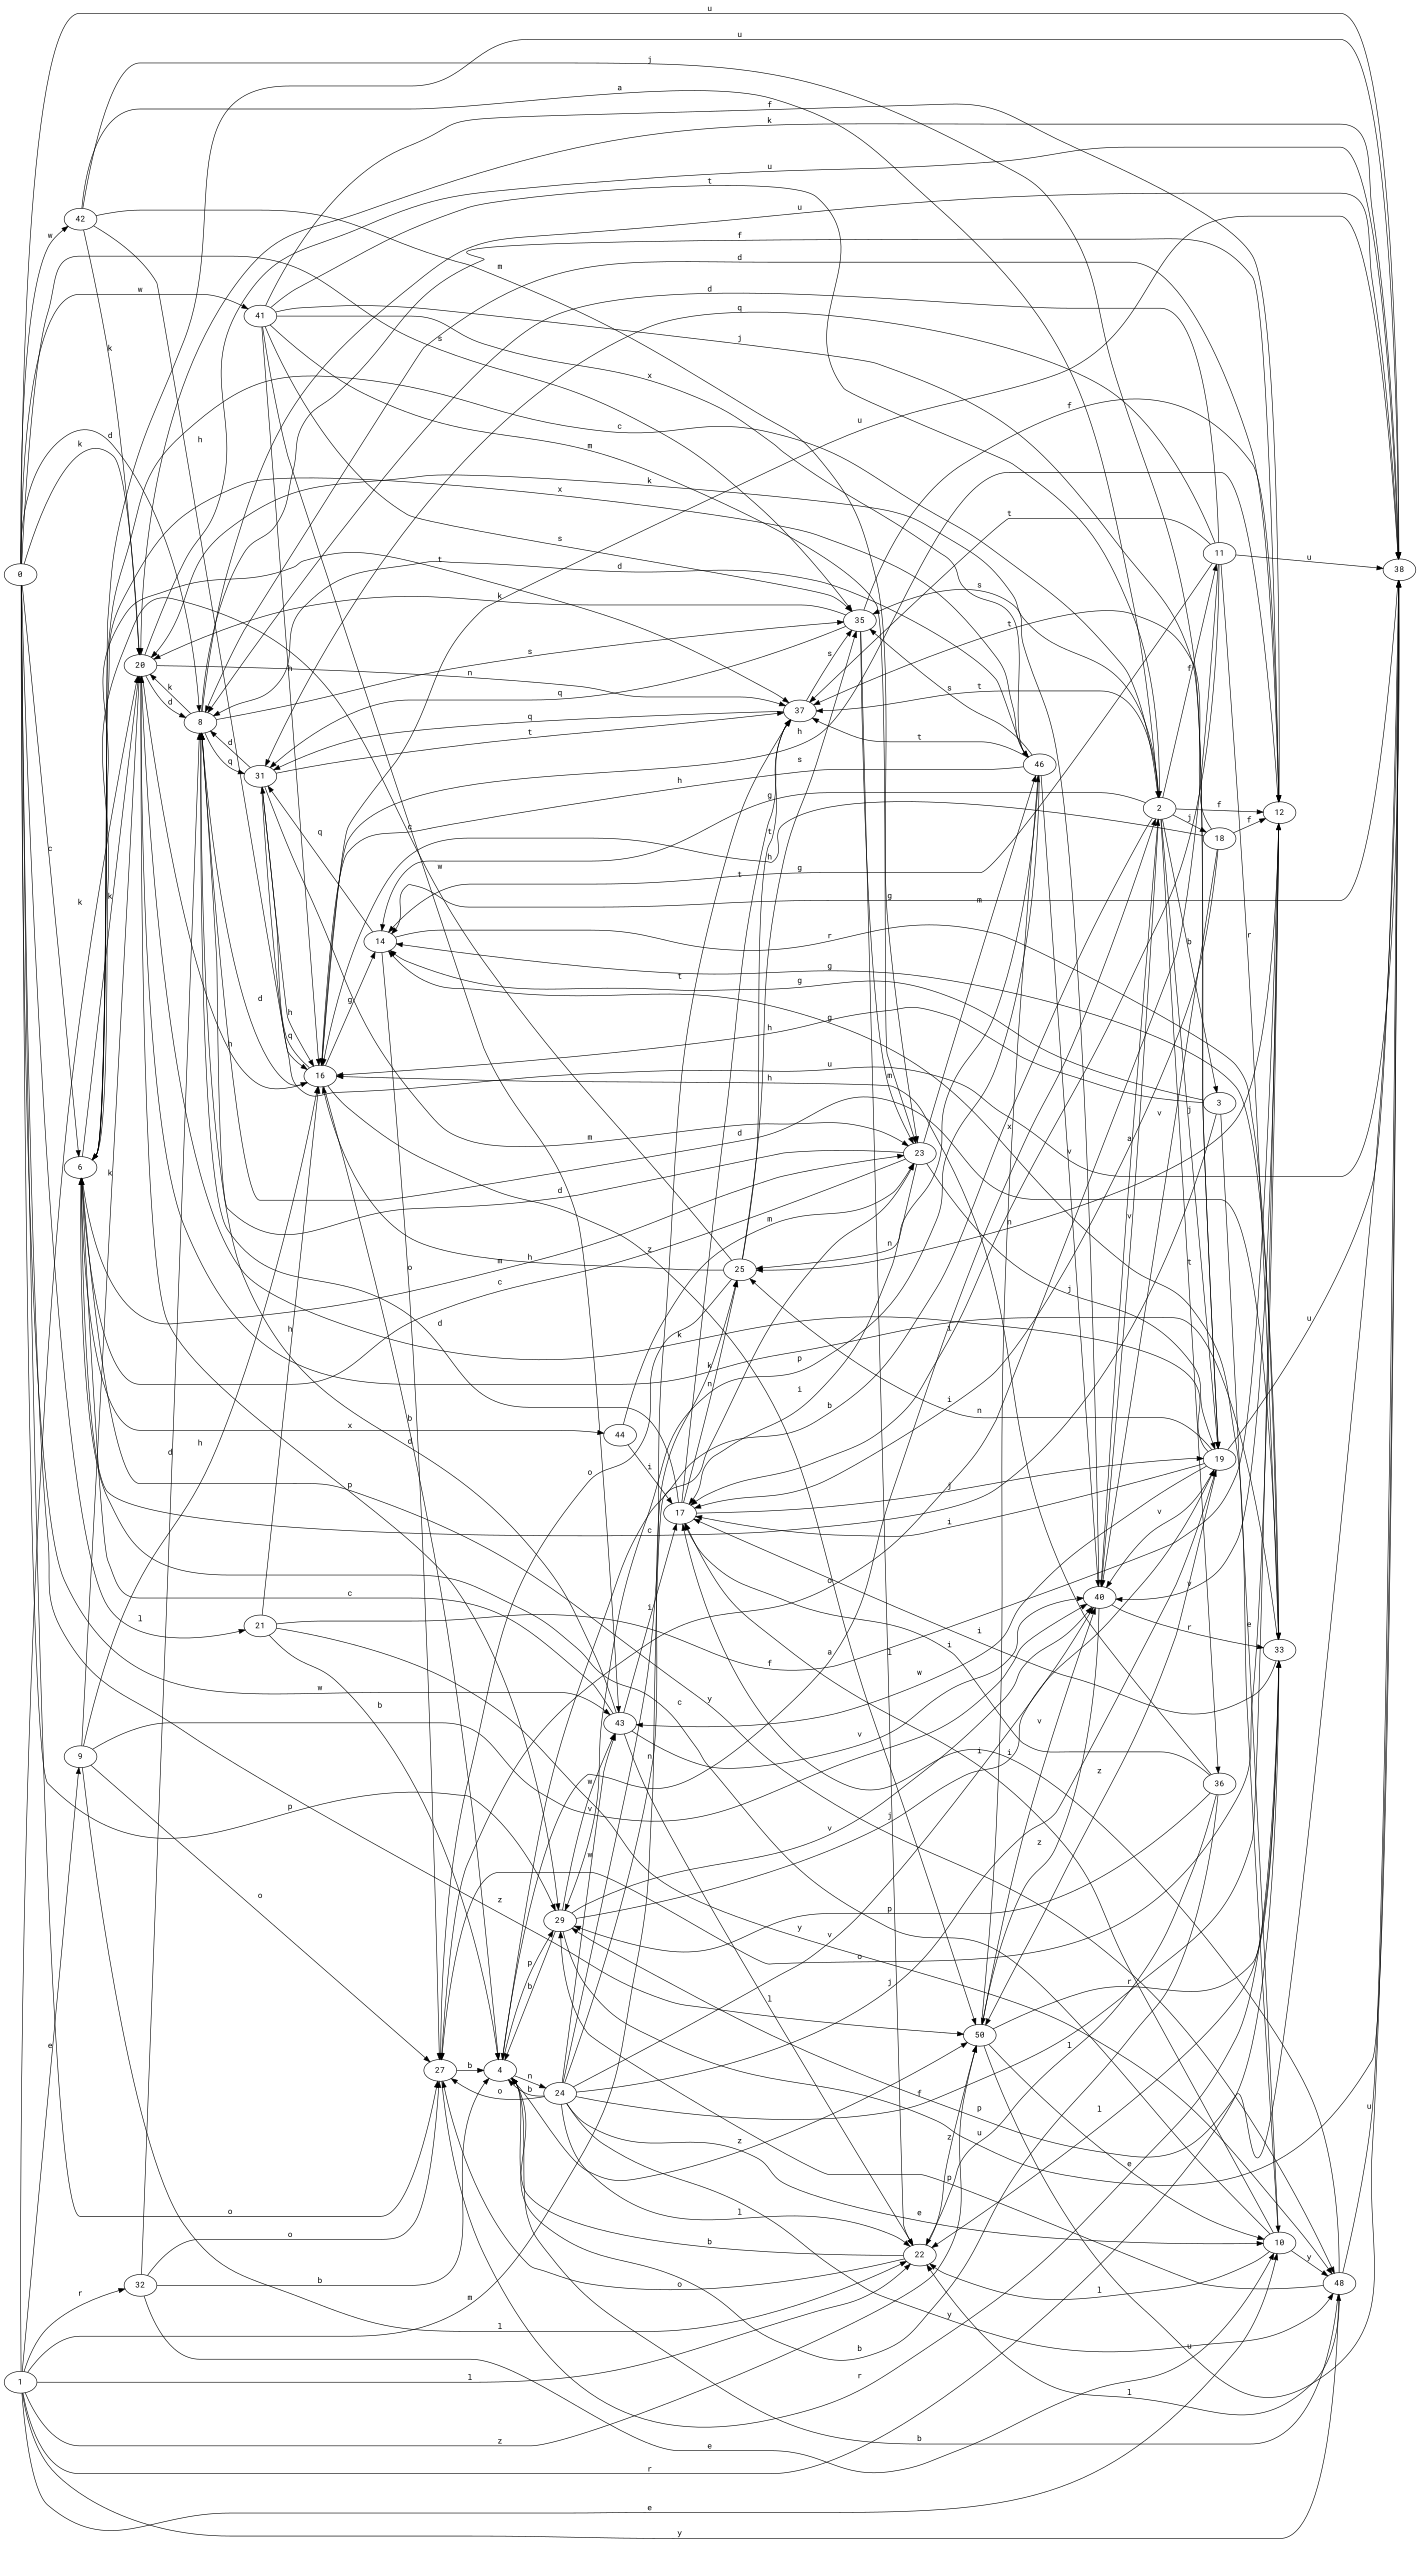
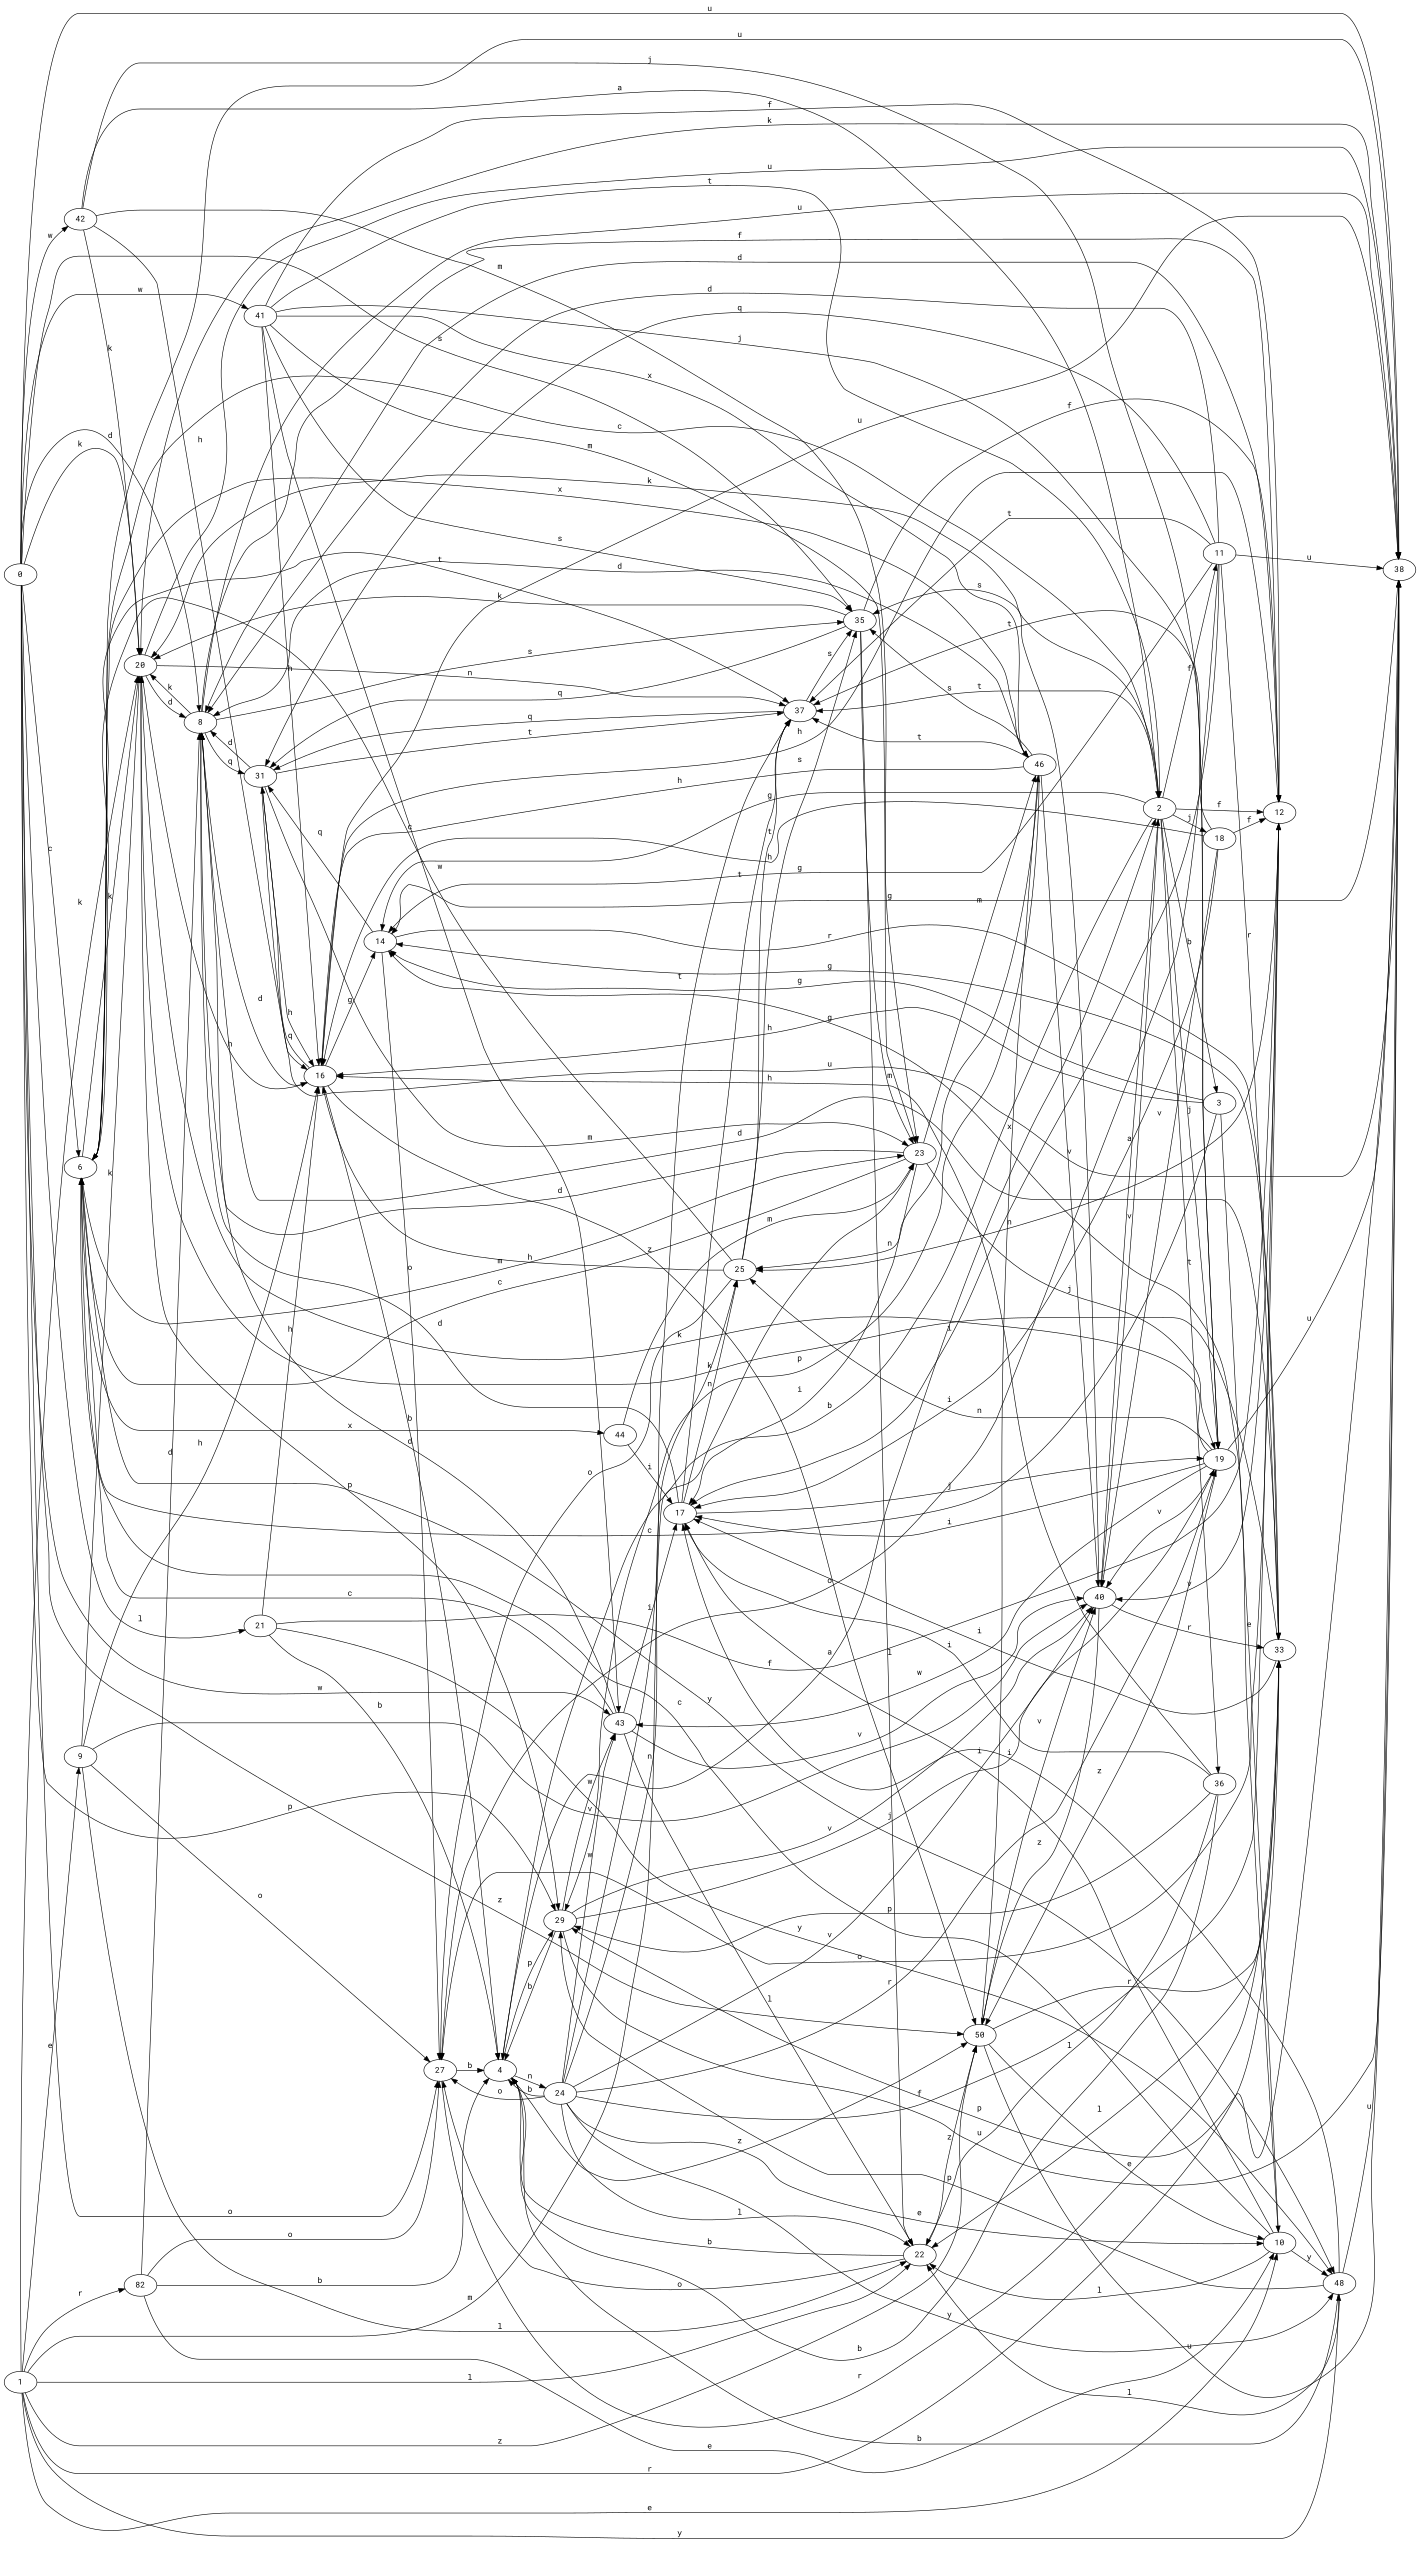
edge "24" -> "19": label "j" -> "r"
node "32": label "32" -> "82"
